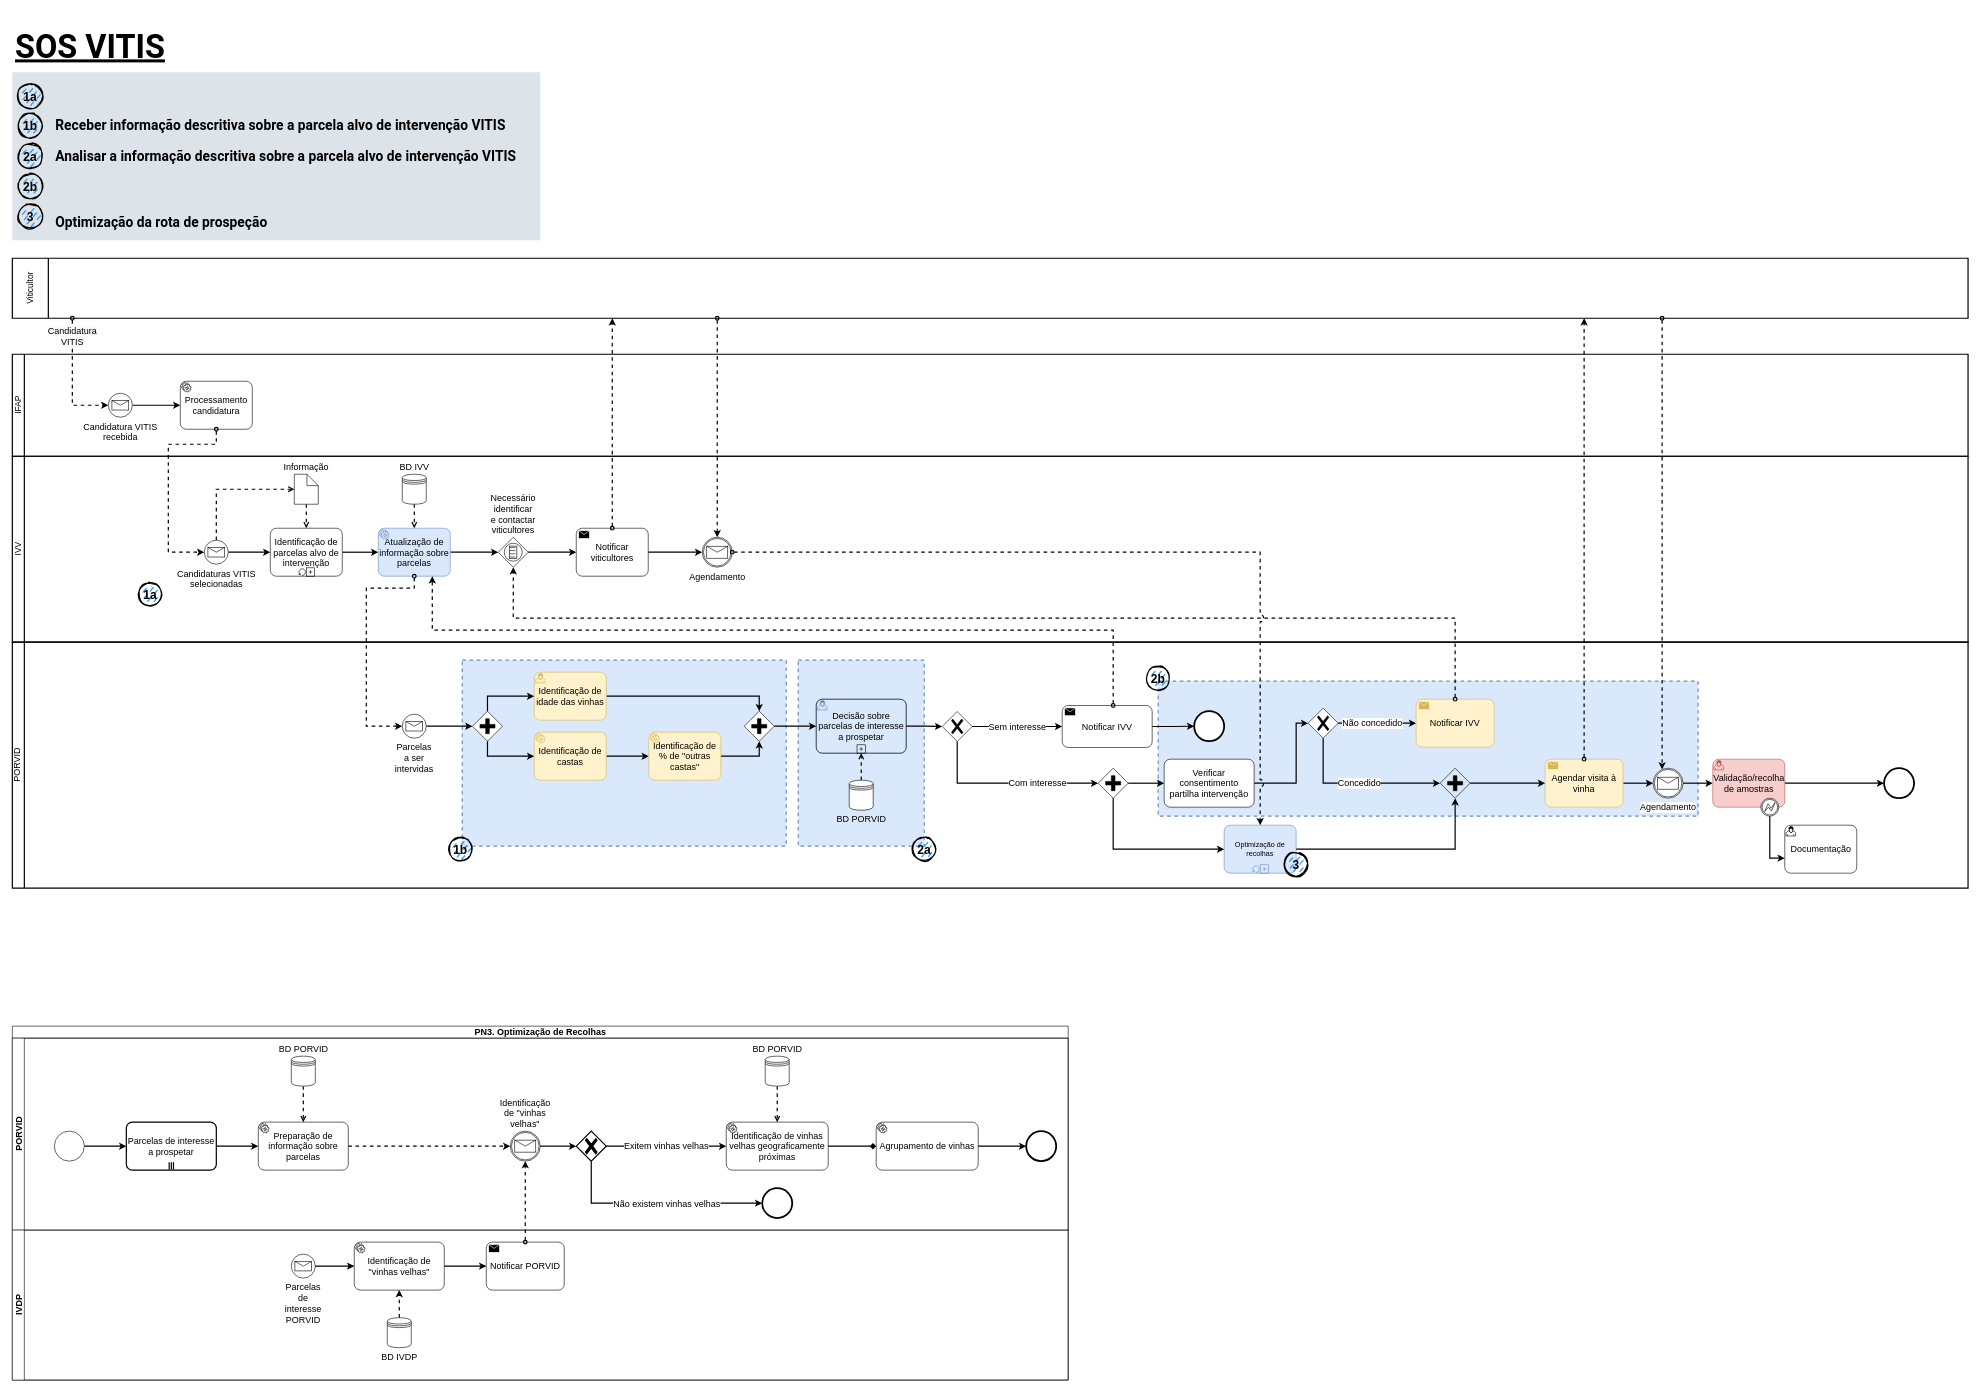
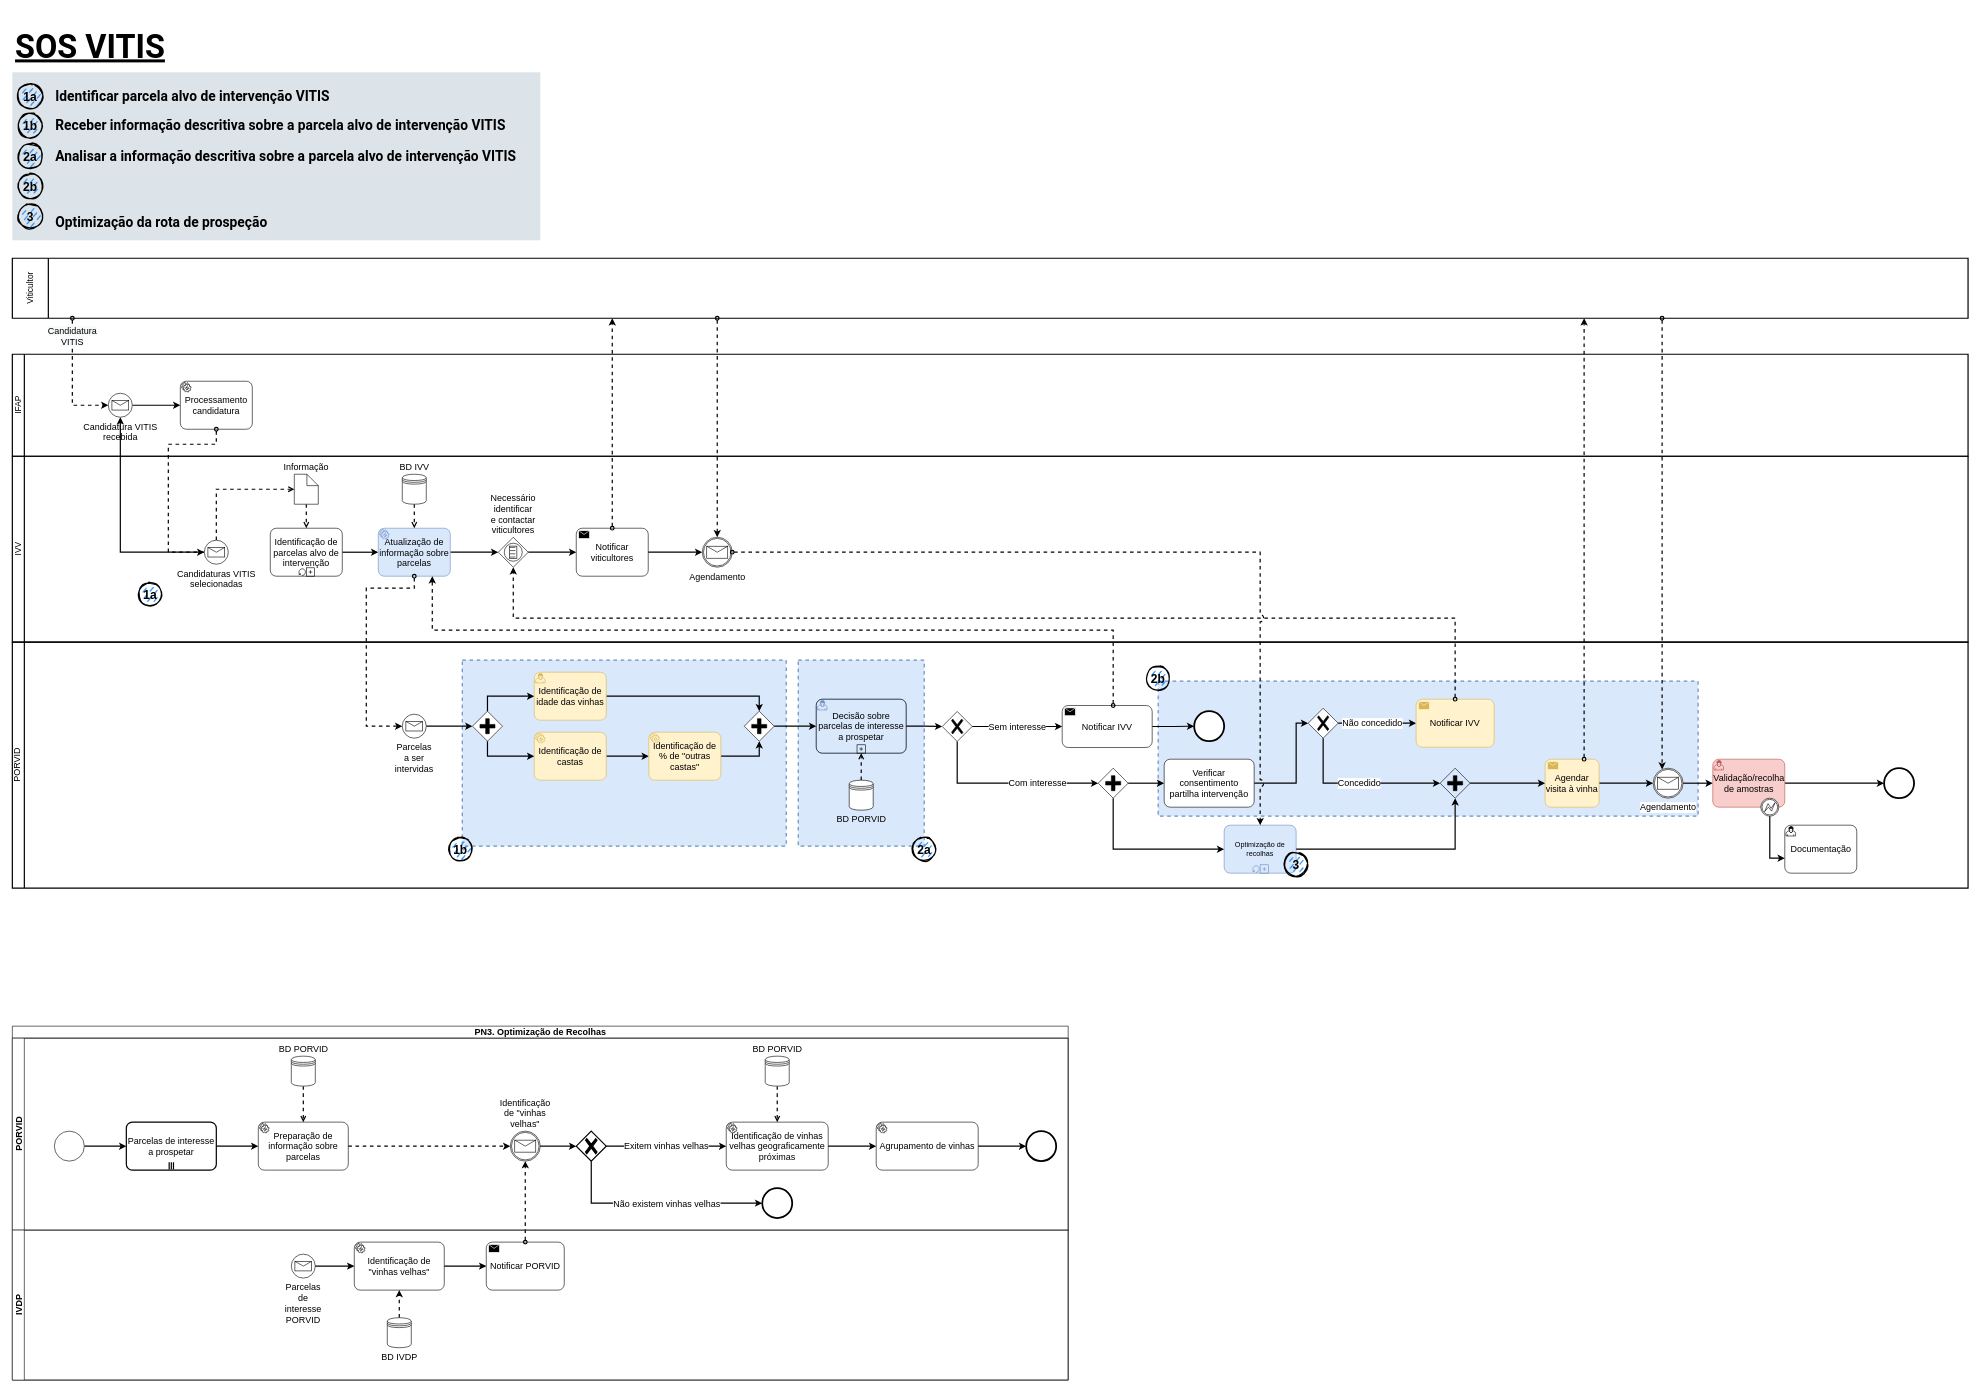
node "Identificar parcela alvo de intervenção VITIS": added
edge "Candidaturas VITIS selecionadas" -> "Identificação de parcelas alvo de intervenção": now "Candidaturas VITIS selecionadas" -> "Candidatura VITIS recebida"
node "Agendar visita à vinha": size 78x48 -> 54x48
edge "Identificação de vinhas velhas geograficamente próximas" -> "Agrupamento de vinhas": arrowhead diamond -> classic
